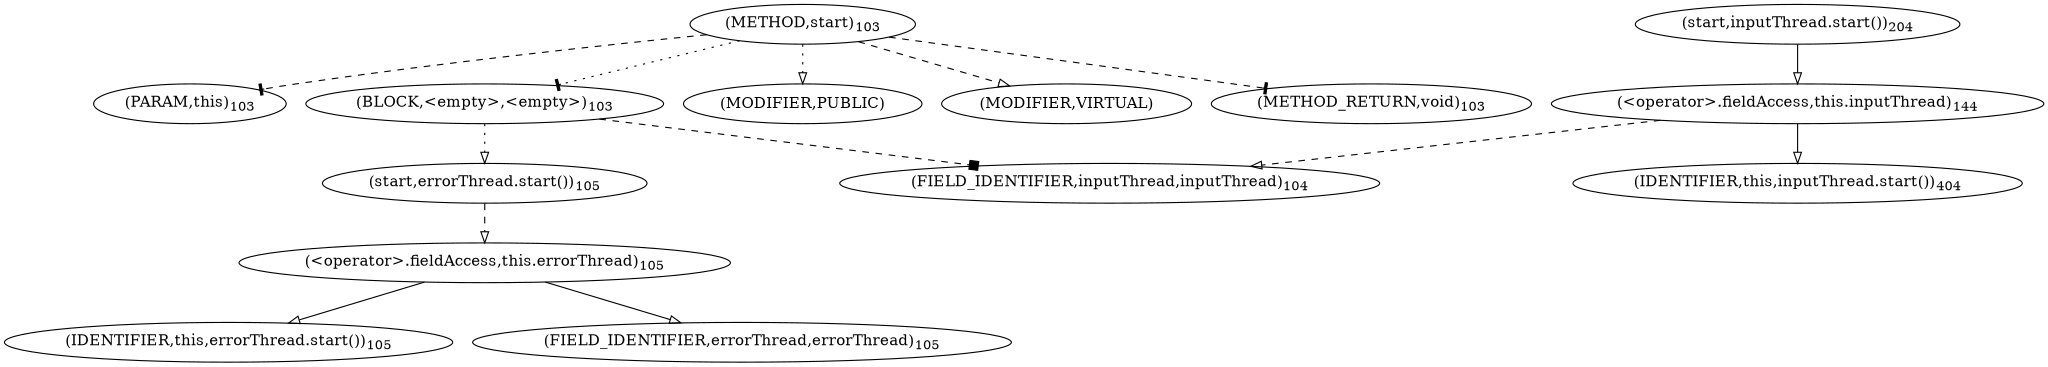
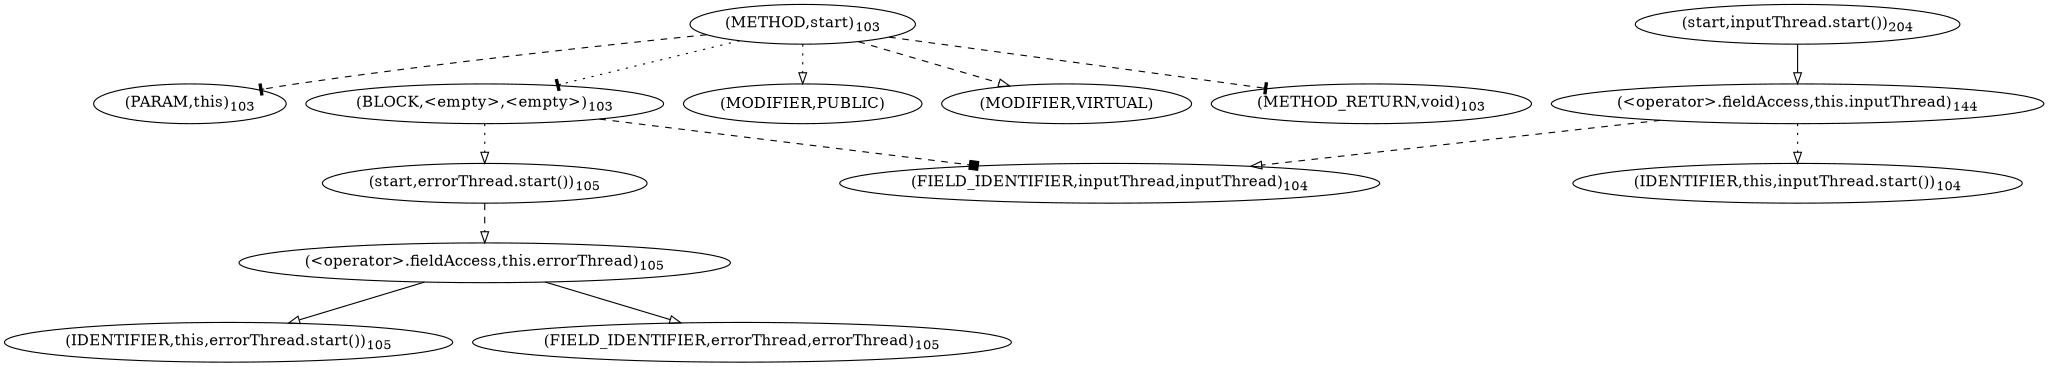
edge "(<operator>.fieldAccess,this.inputThread)" -> "(IDENTIFIER,this,inputThread.start())": style solid -> dotted
node "(IDENTIFIER,this,inputThread.start())": text "404" -> "104"
